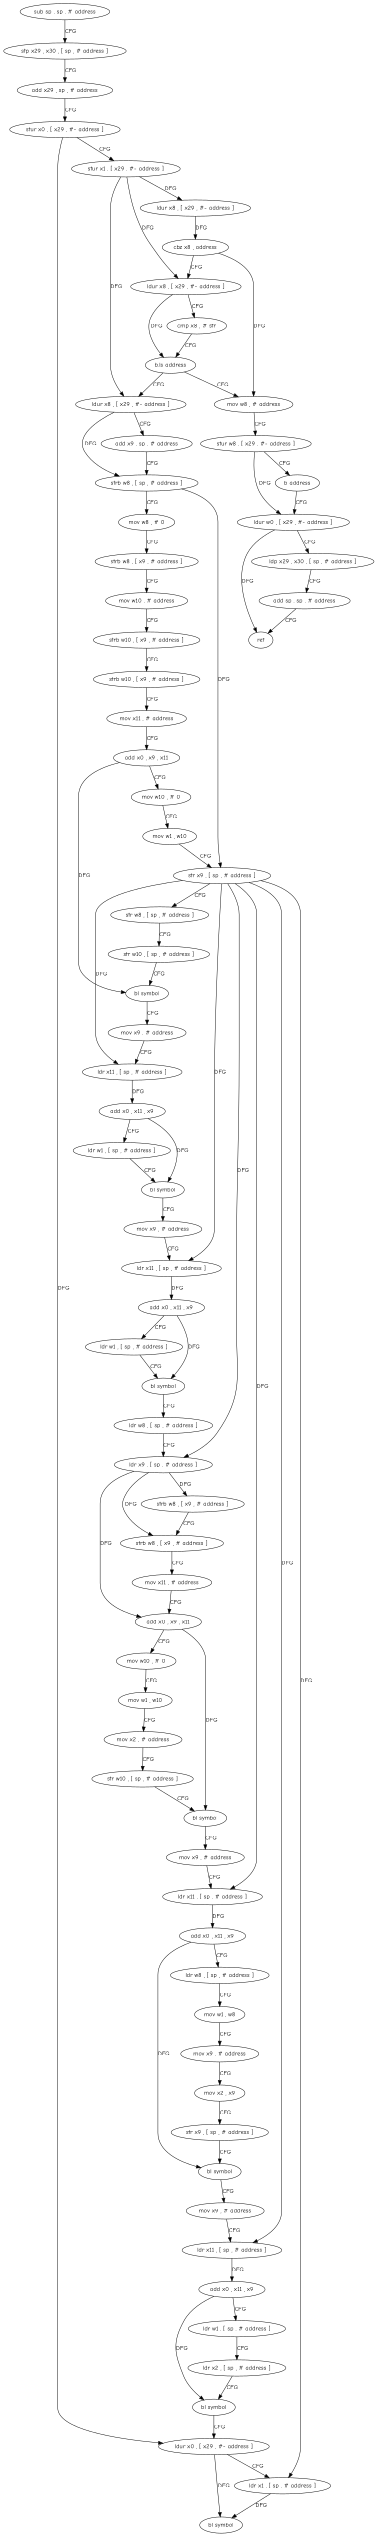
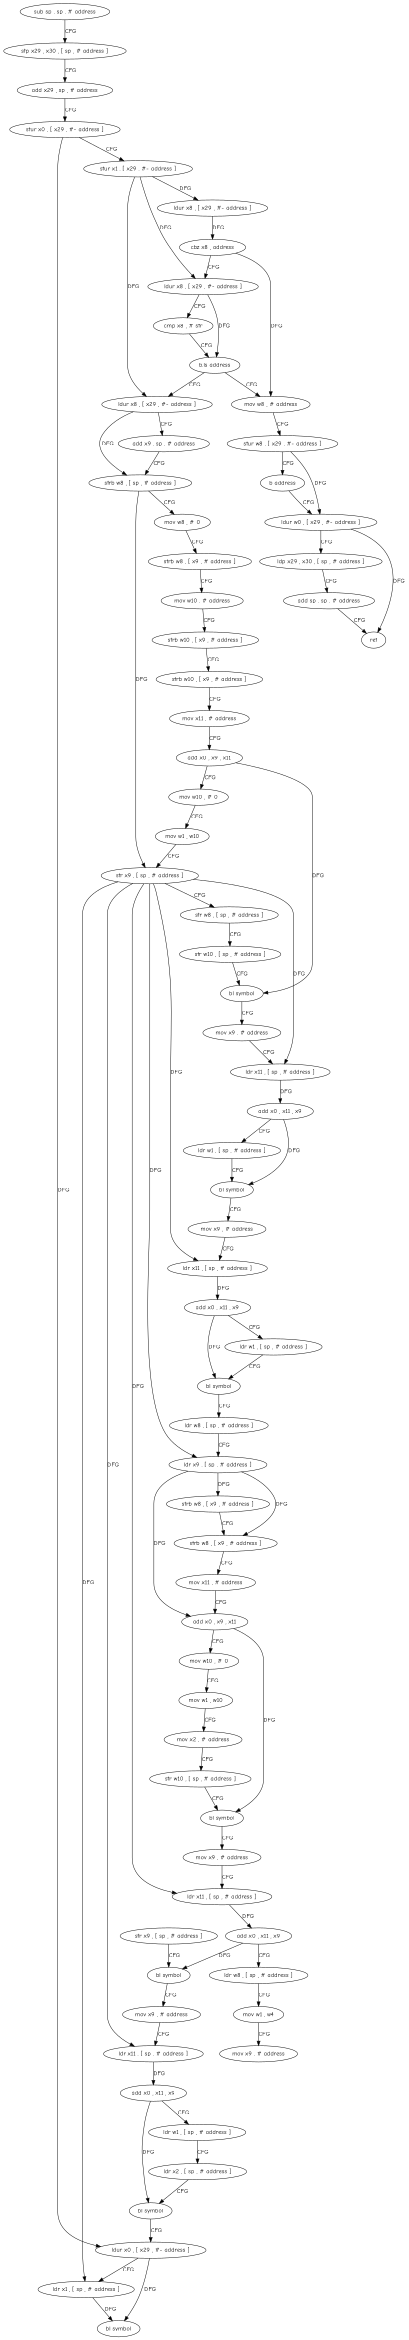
node "mov w1 , w8": label "mov w1 , w8" -> "mov w1 , w4"
node "mov x2 , x9": removed
